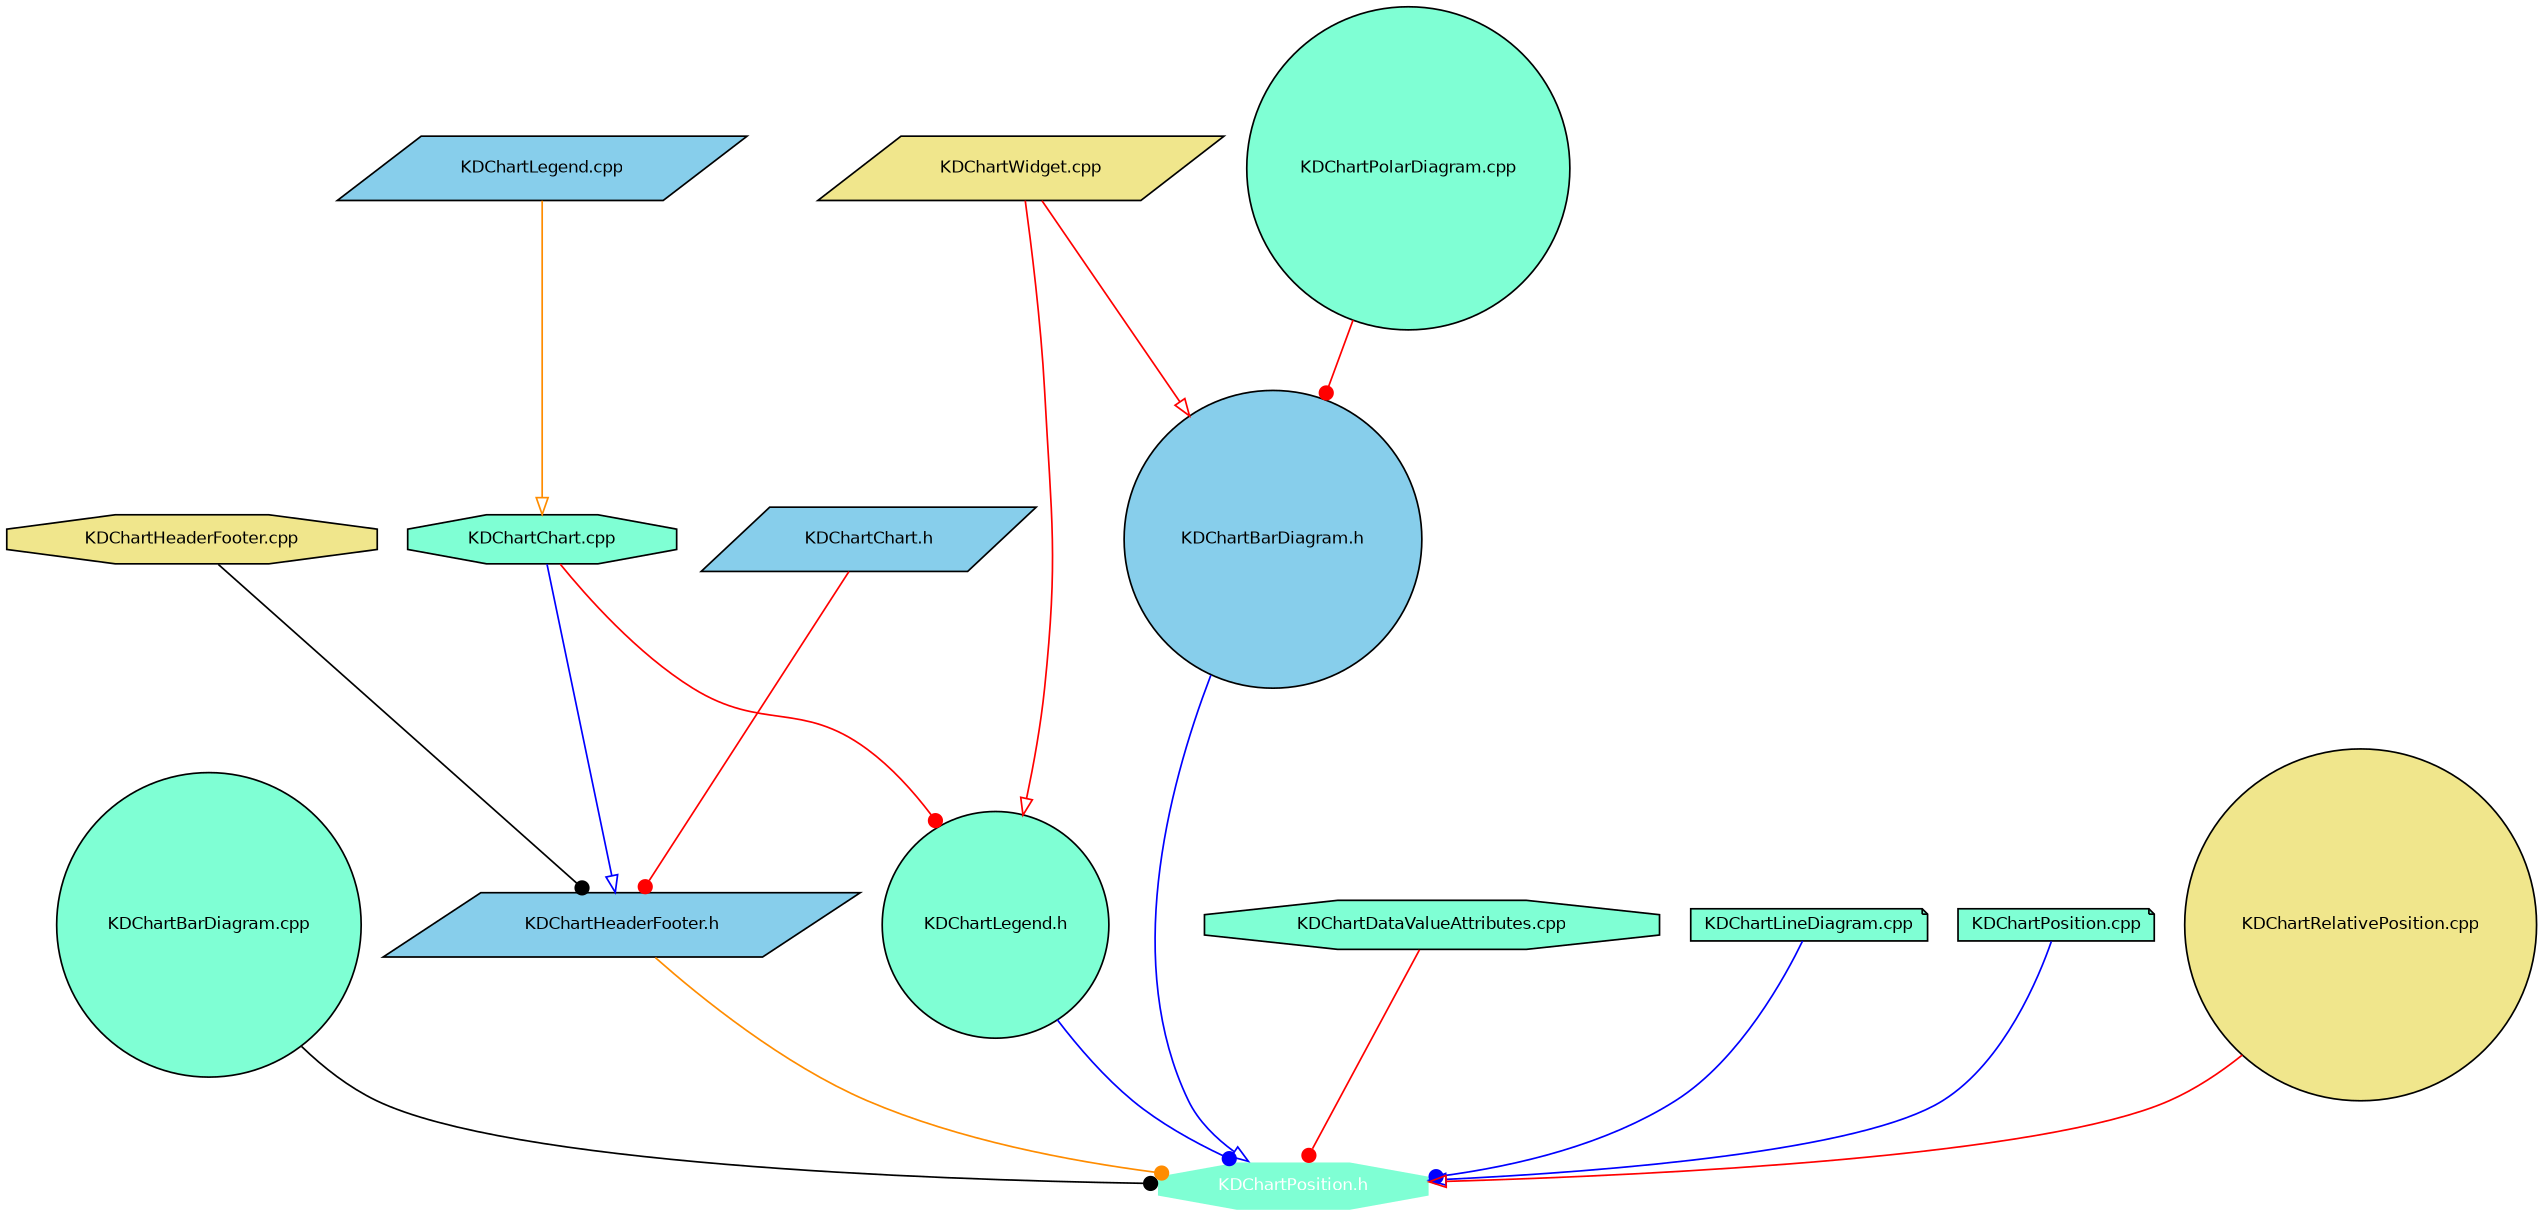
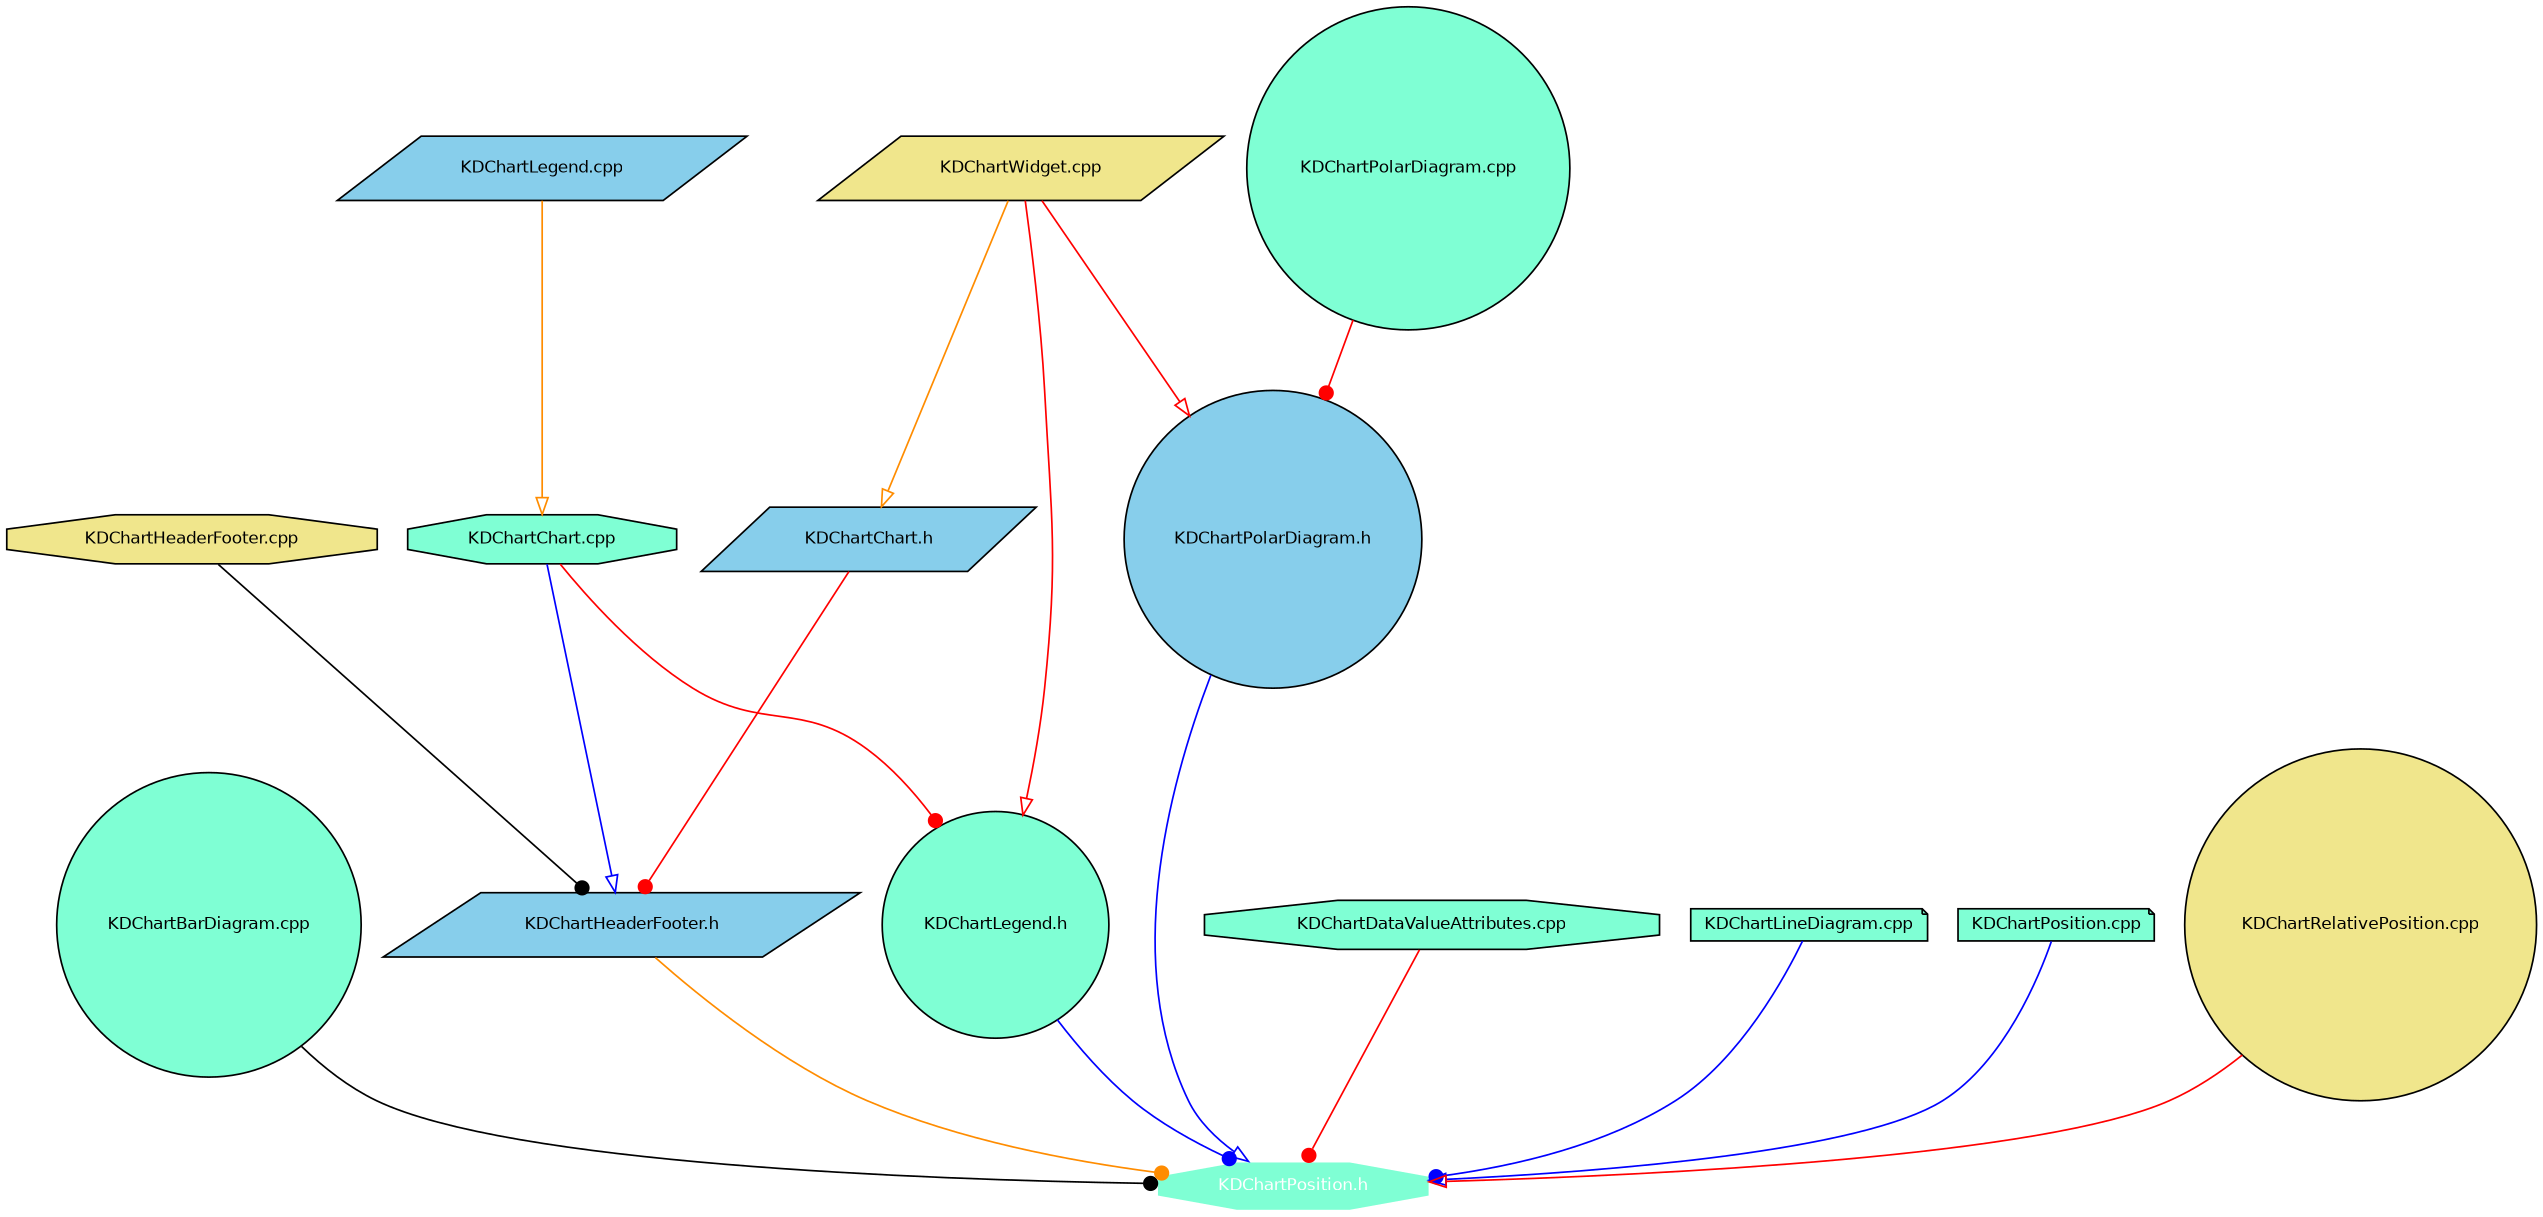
edge "KDChartWidget.cpp" -> "KDChartChart.h": added
node "KDChartBarDiagram.h": label "KDChartBarDiagram.h" -> "KDChartPolarDiagram.h"
